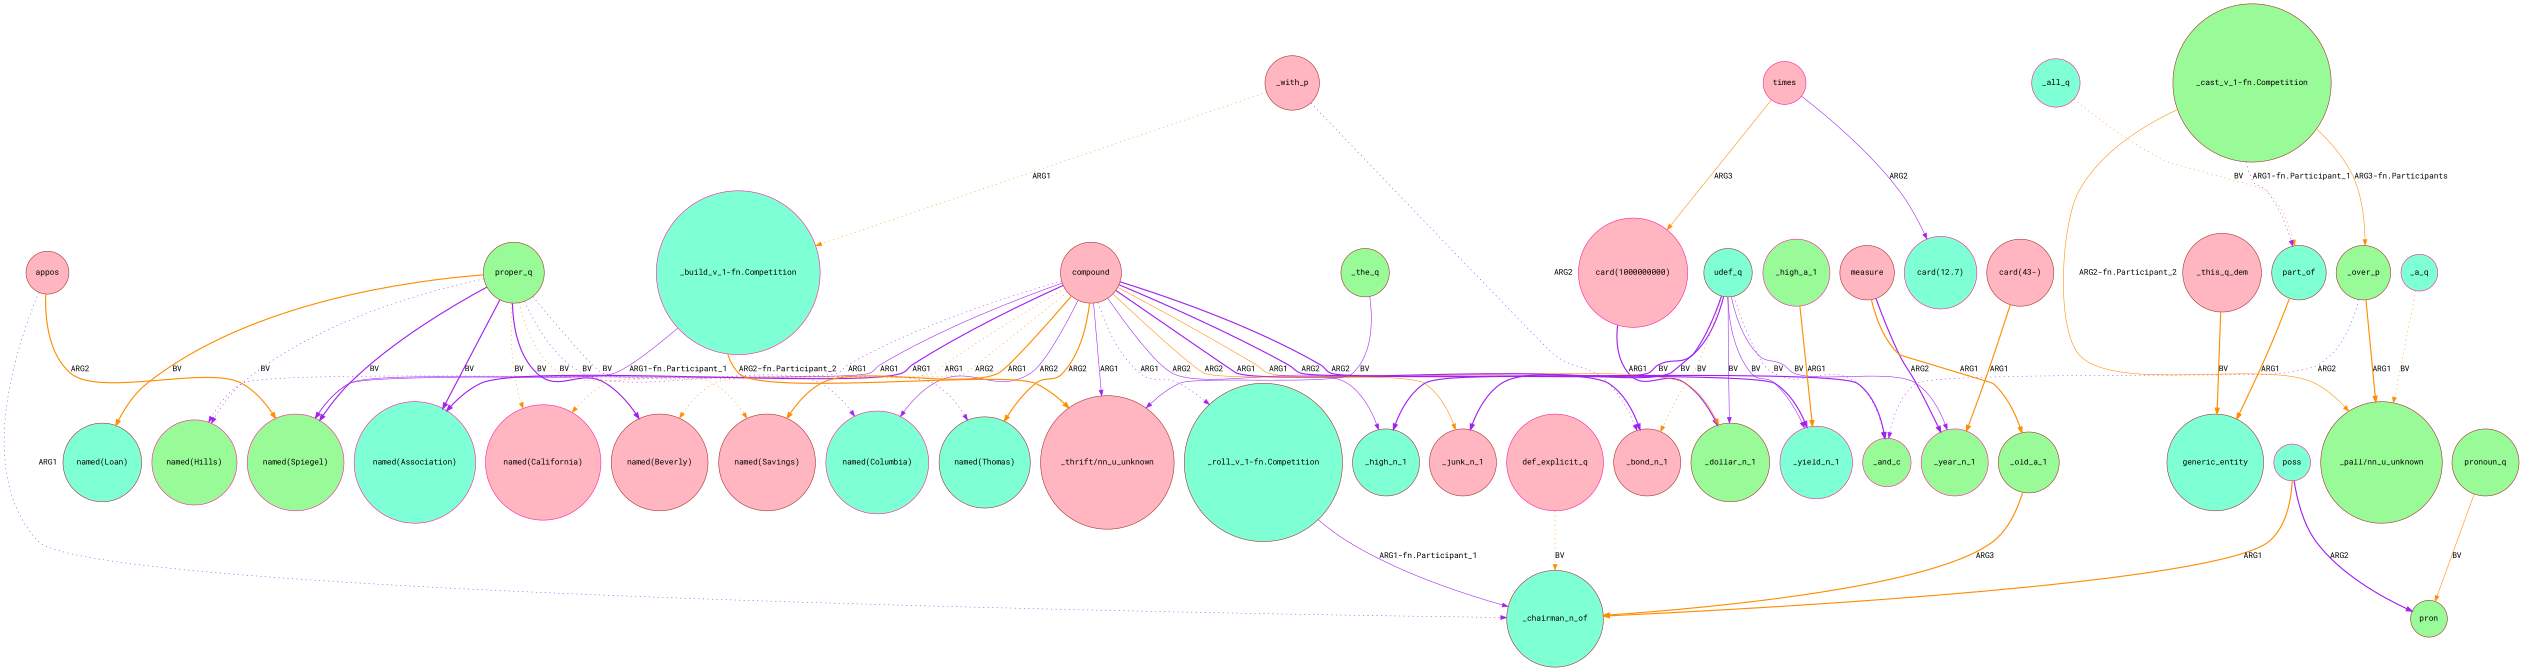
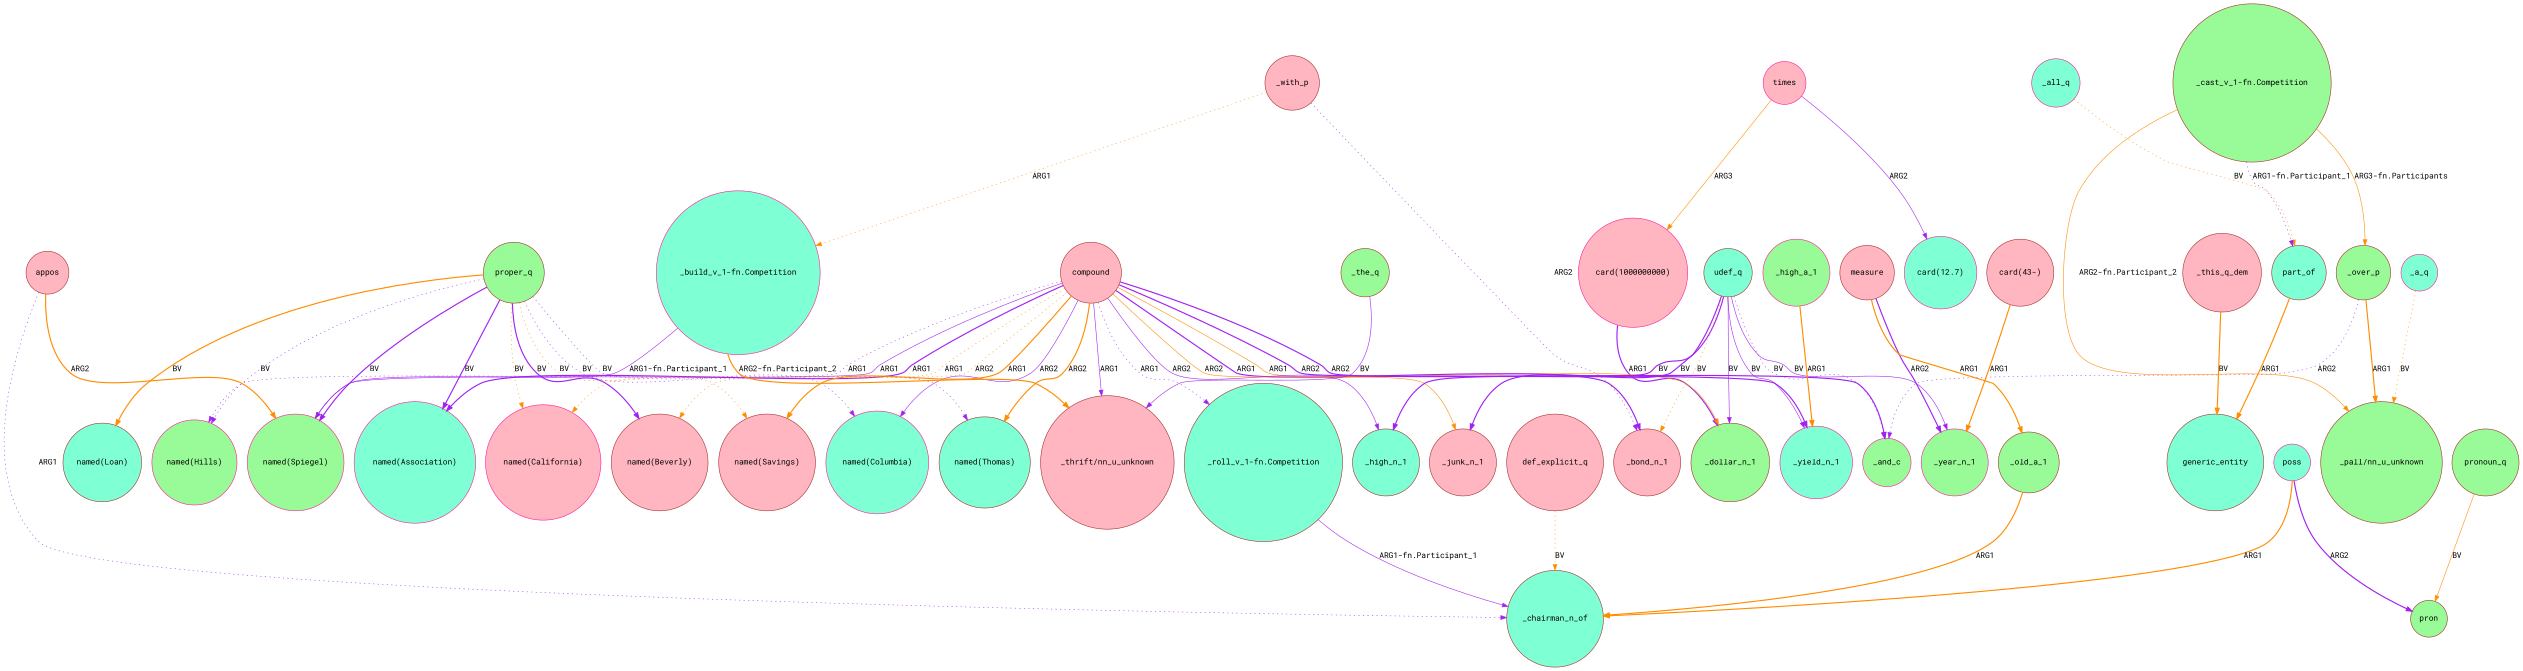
node "def_explicit_q": color deeppink -> brown
edge "_old_a_1" -> "_chairman_n_of": label "ARG3" -> "ARG1"
